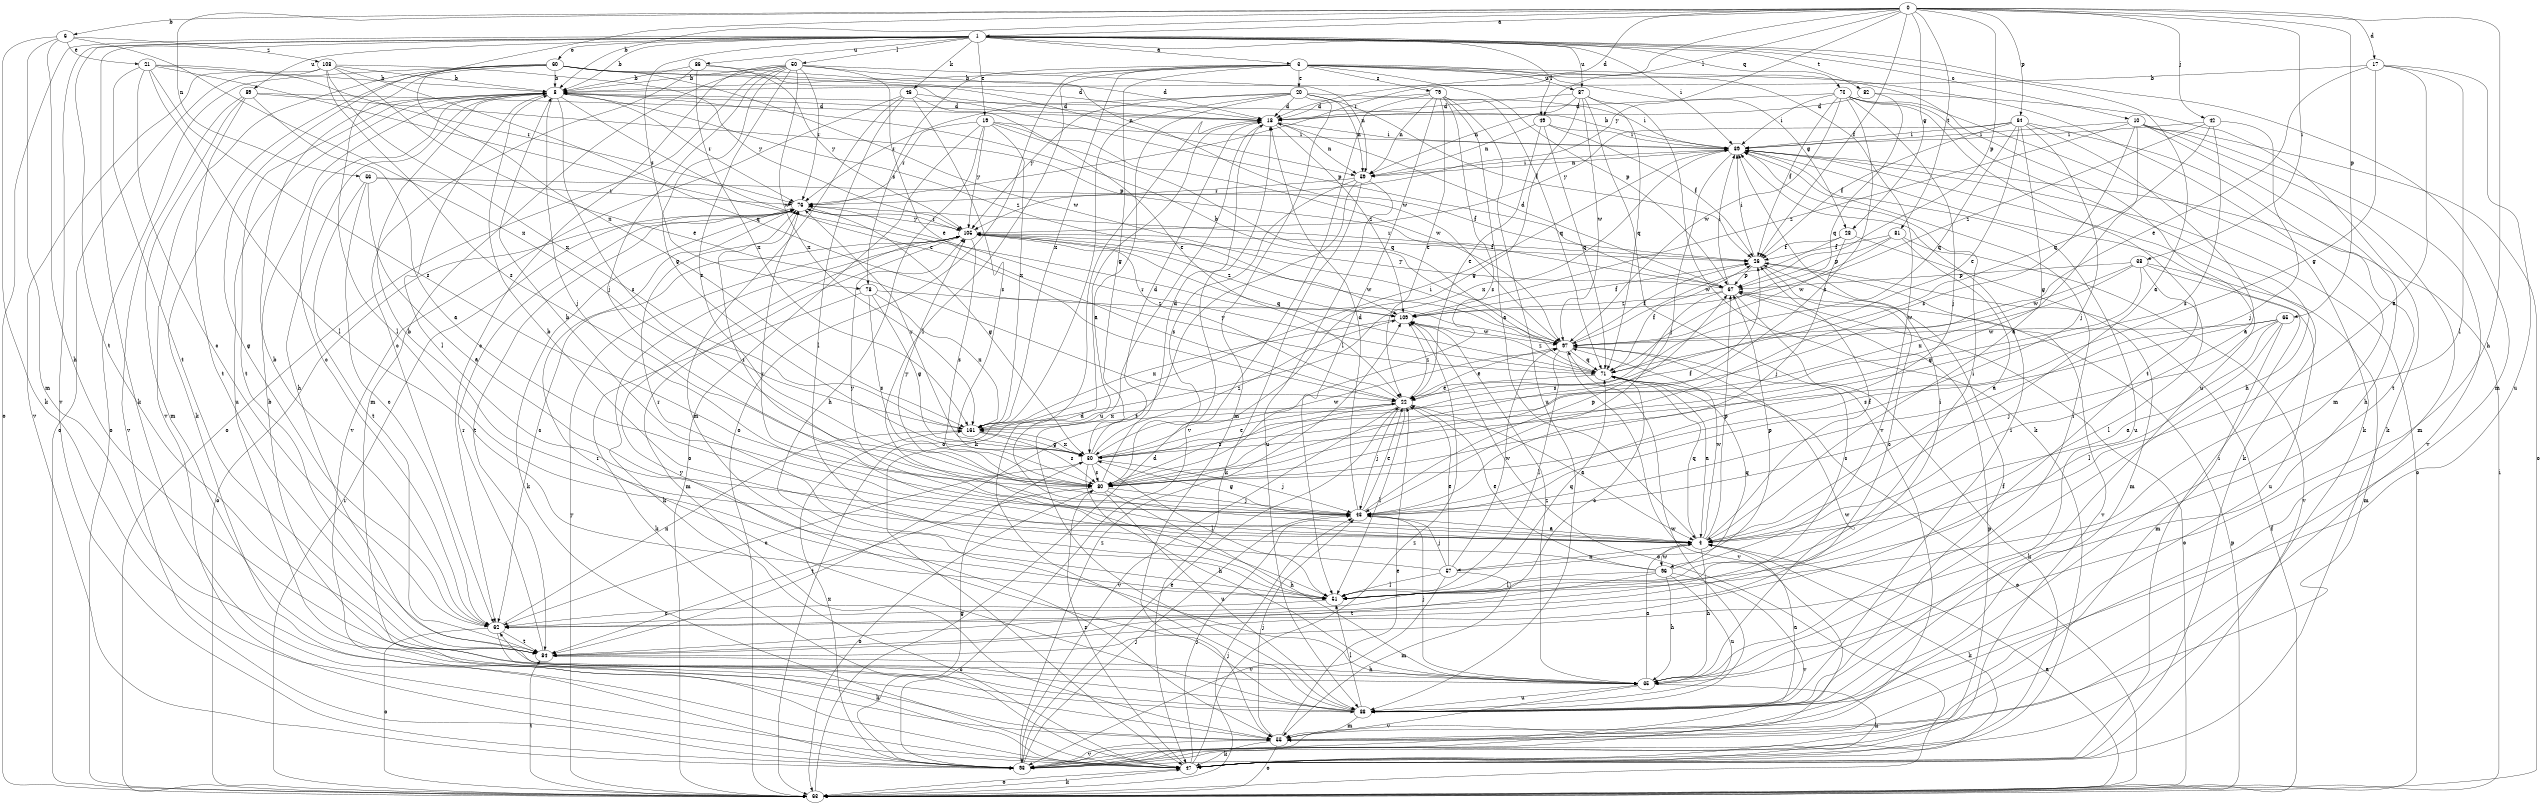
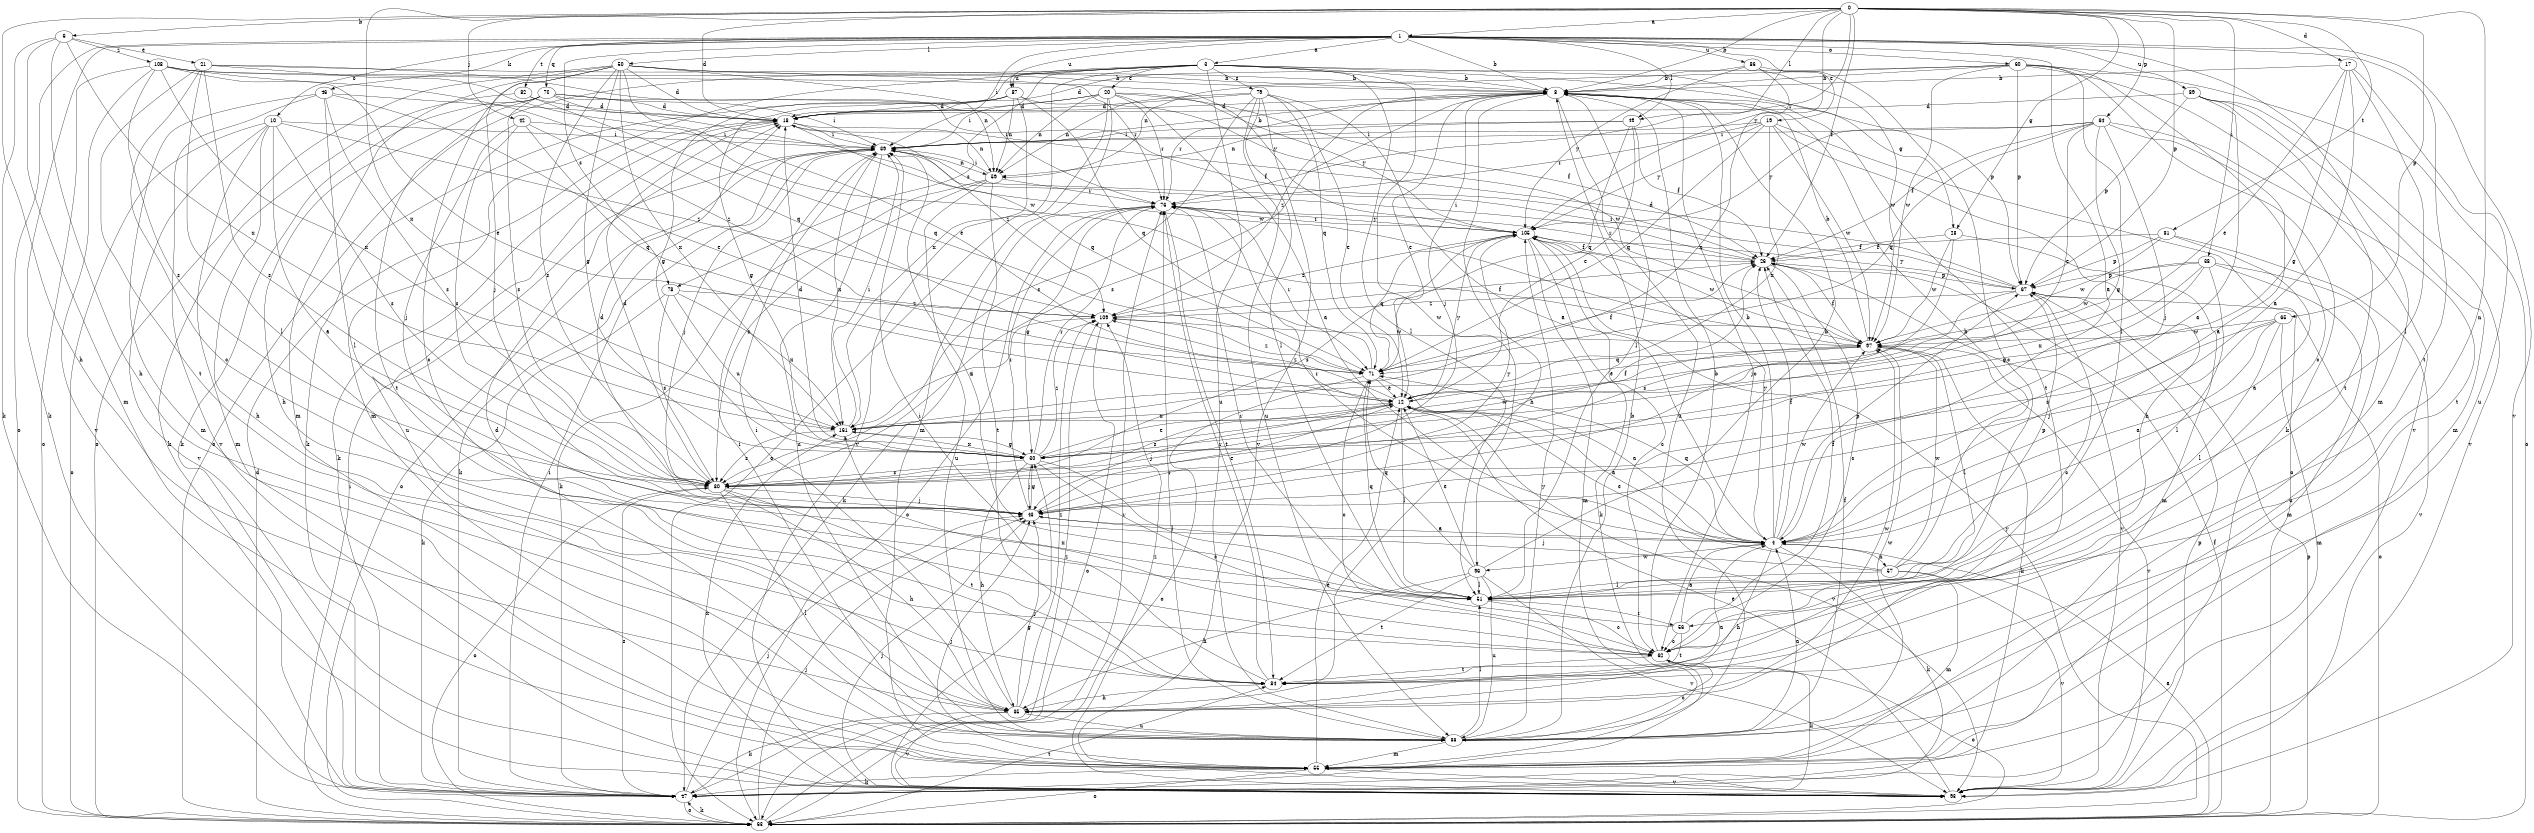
edge "18" -> "71": added, label "q"
edge "60" -> "62": label "g" -> "c"
edge "78" -> "30": label "g" -> "u"
edge "70" -> "43": removed, label "j"
node "22": label "22" -> "12"
edge "43" -> "67": removed, label "p"
edge "51" -> "76": now "51" -> "56"
edge "80" -> "88": label "u" -> "l"
